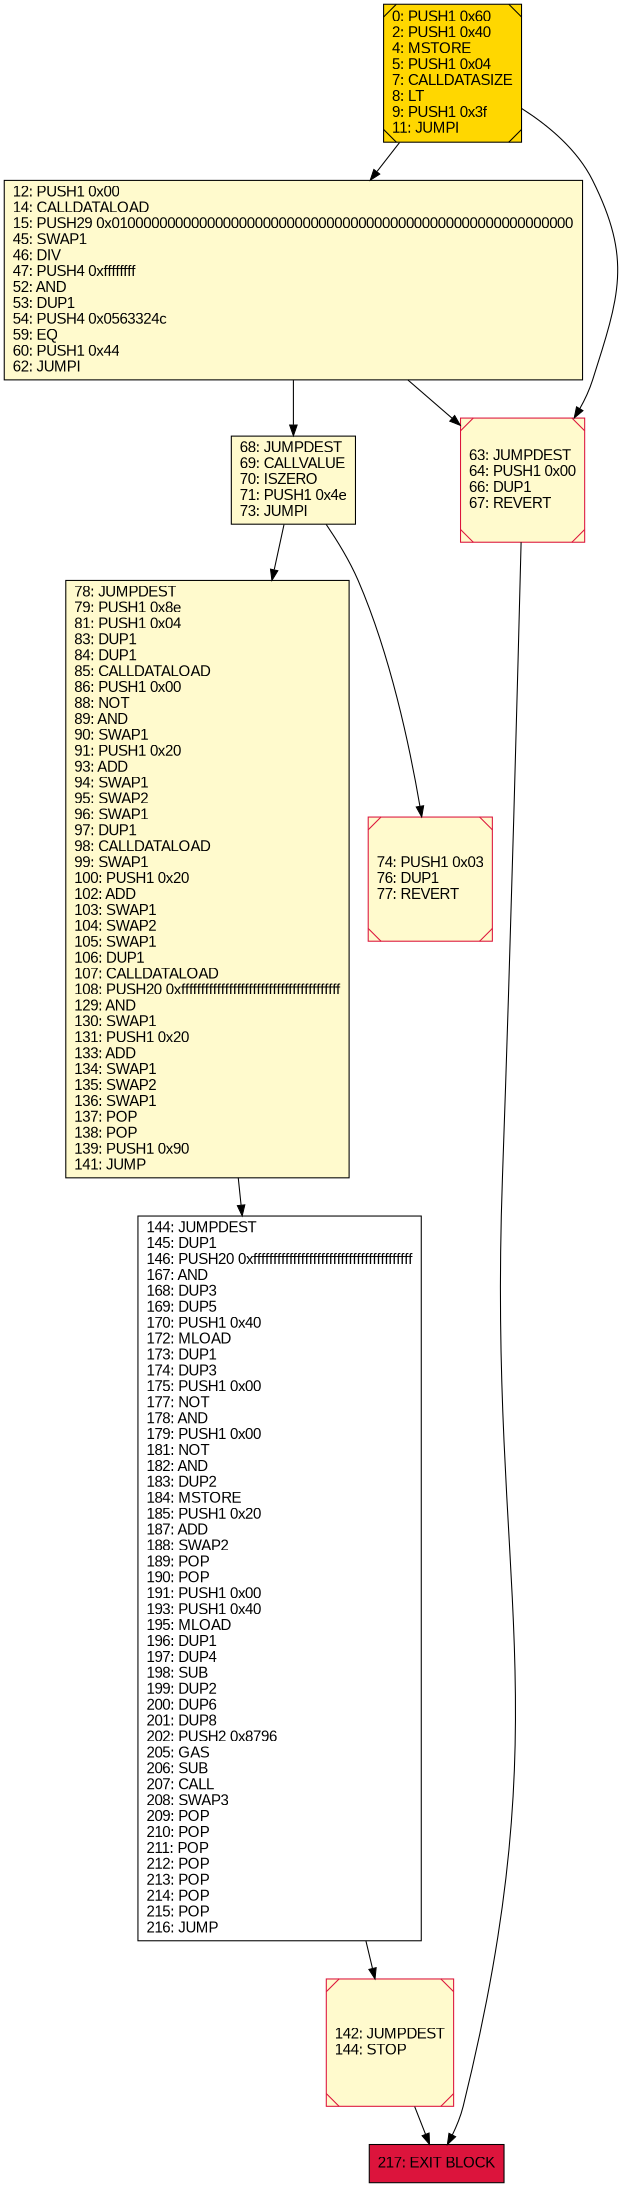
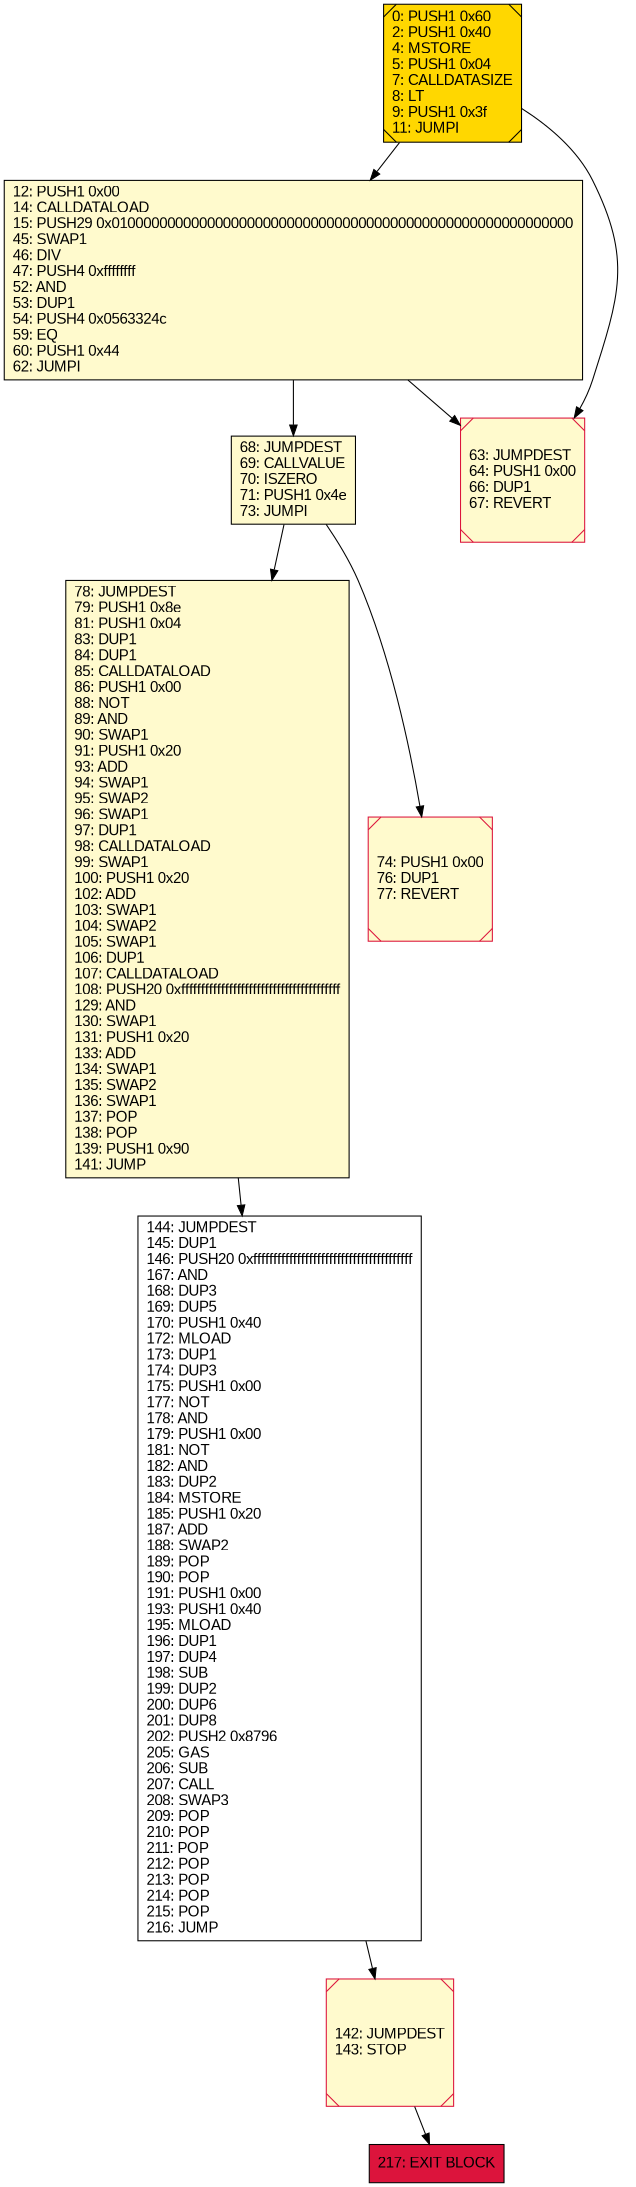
node "74: PUSH1 0x03 76: DUP1 77: REVERT": label "74: PUSH1 0x03 76: DUP1 77: REVERT" -> "74: PUSH1 0x00 76: DUP1 77: REVERT"
edge "63: JUMPDEST 64: PUSH1 0x00 66: DUP1 67: REVERT" -> "217: EXIT BLOCK": removed
node "142: JUMPDEST 144: STOP": label "142: JUMPDEST 144: STOP" -> "142: JUMPDEST 143: STOP"
